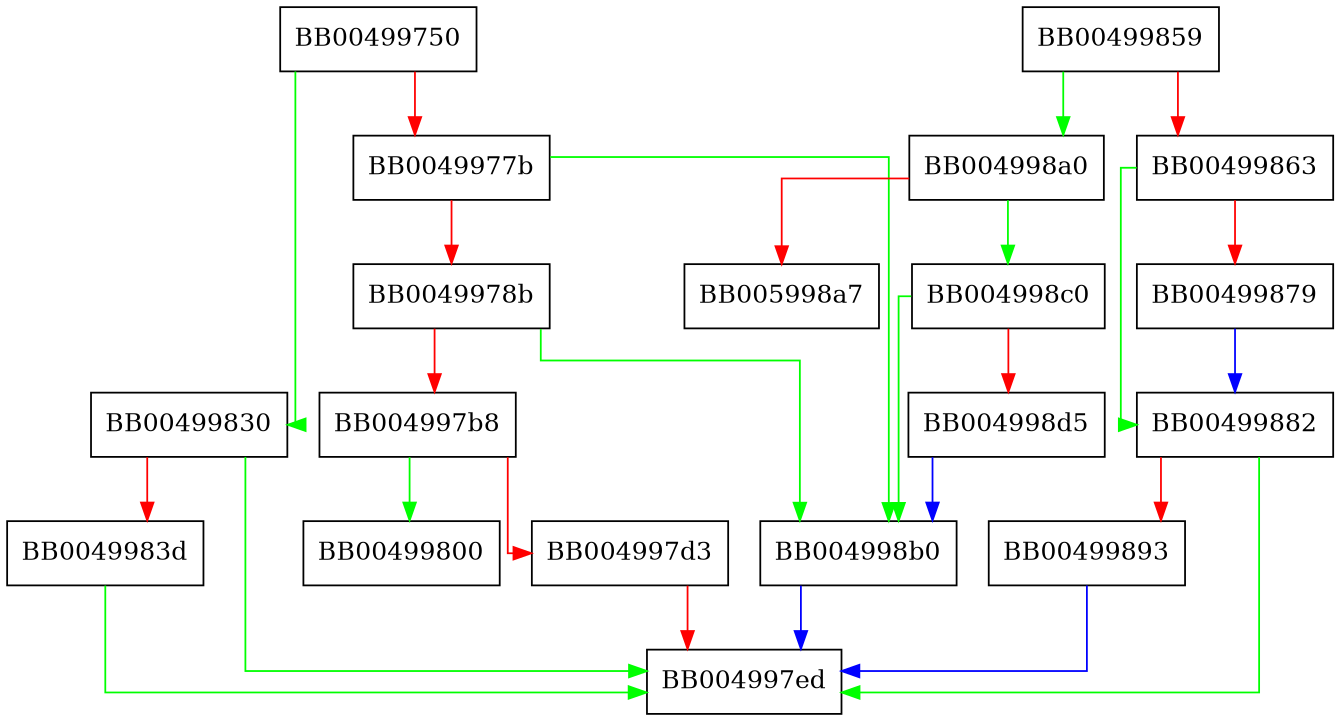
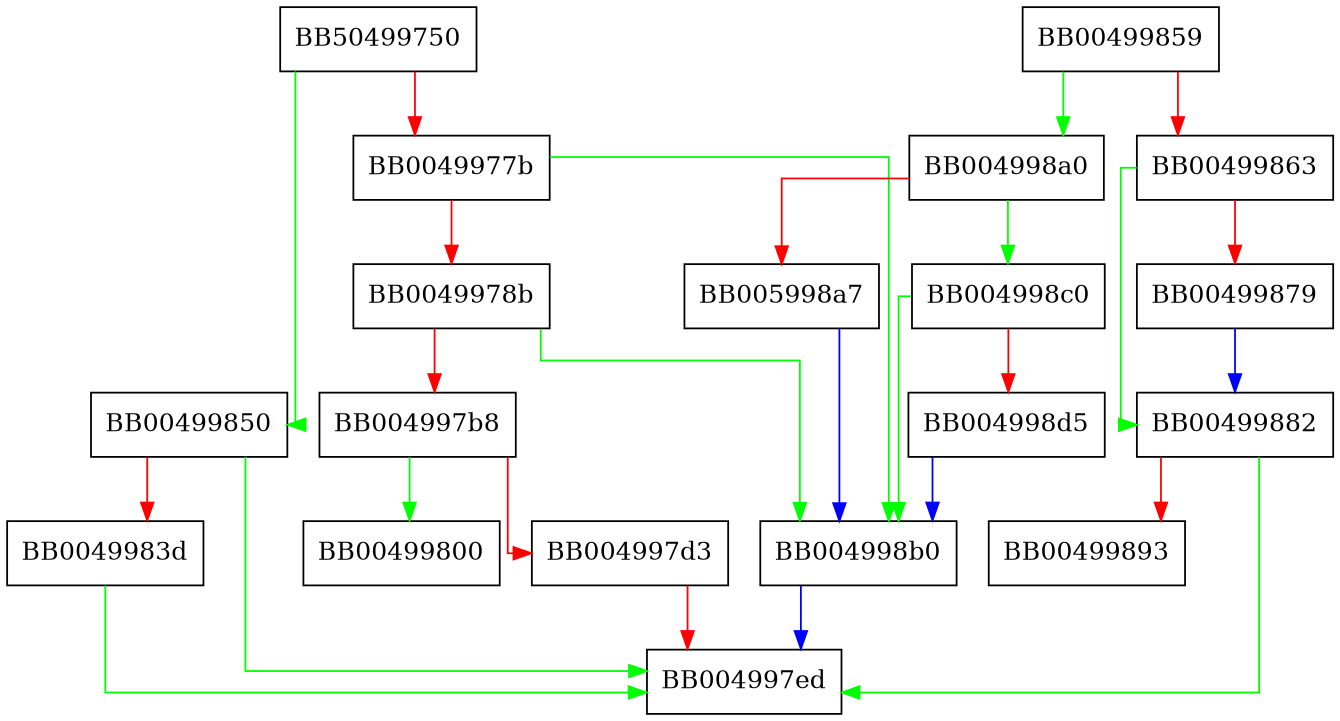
node "BB00499750": label "BB00499750" -> "BB50499750"
edge "BB005998a7" -> "BB004998b0": added
node "BB00499830": label "BB00499830" -> "BB00499850"
edge "BB00499893" -> "BB004997ed": removed
